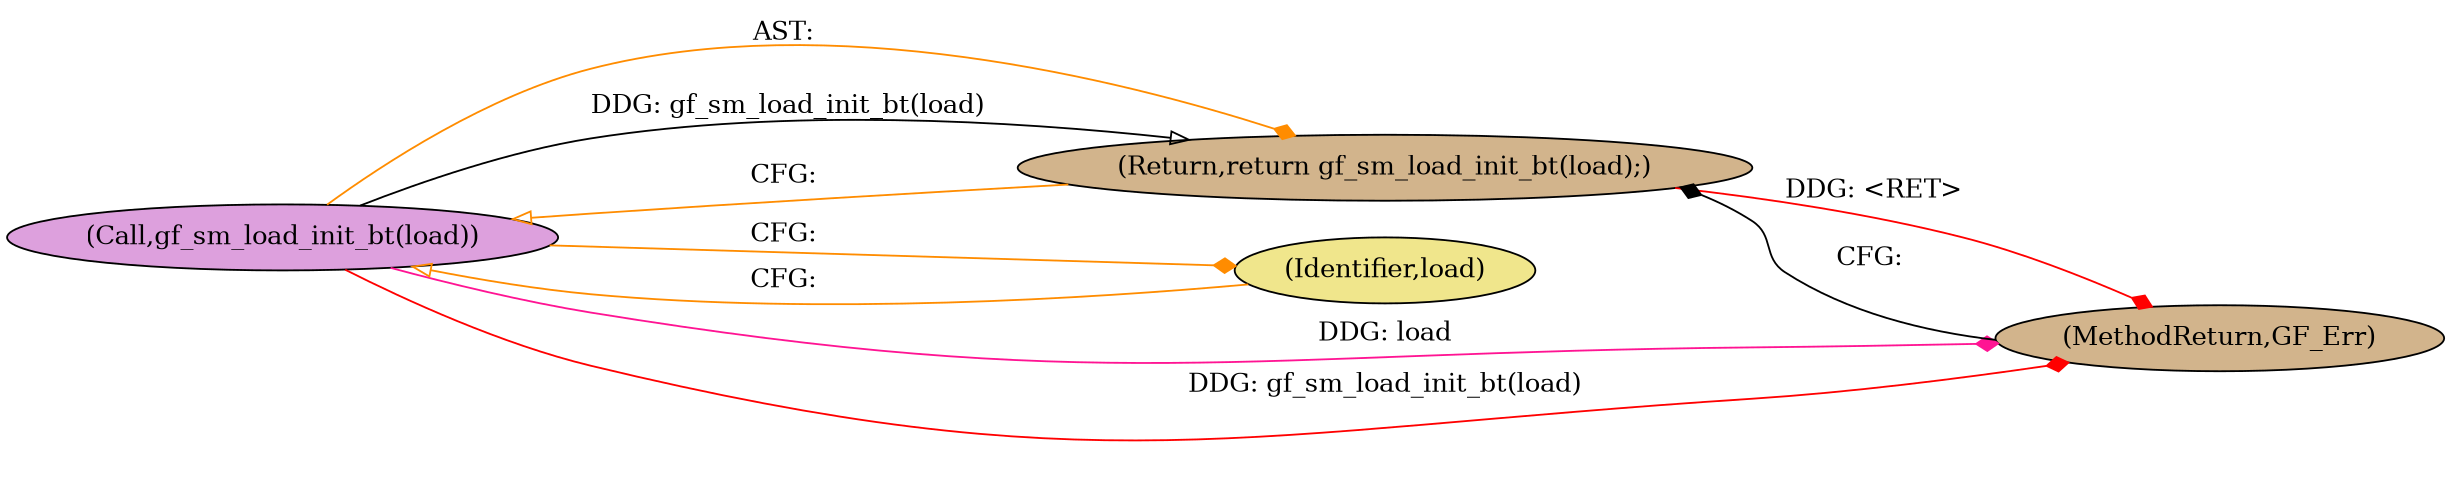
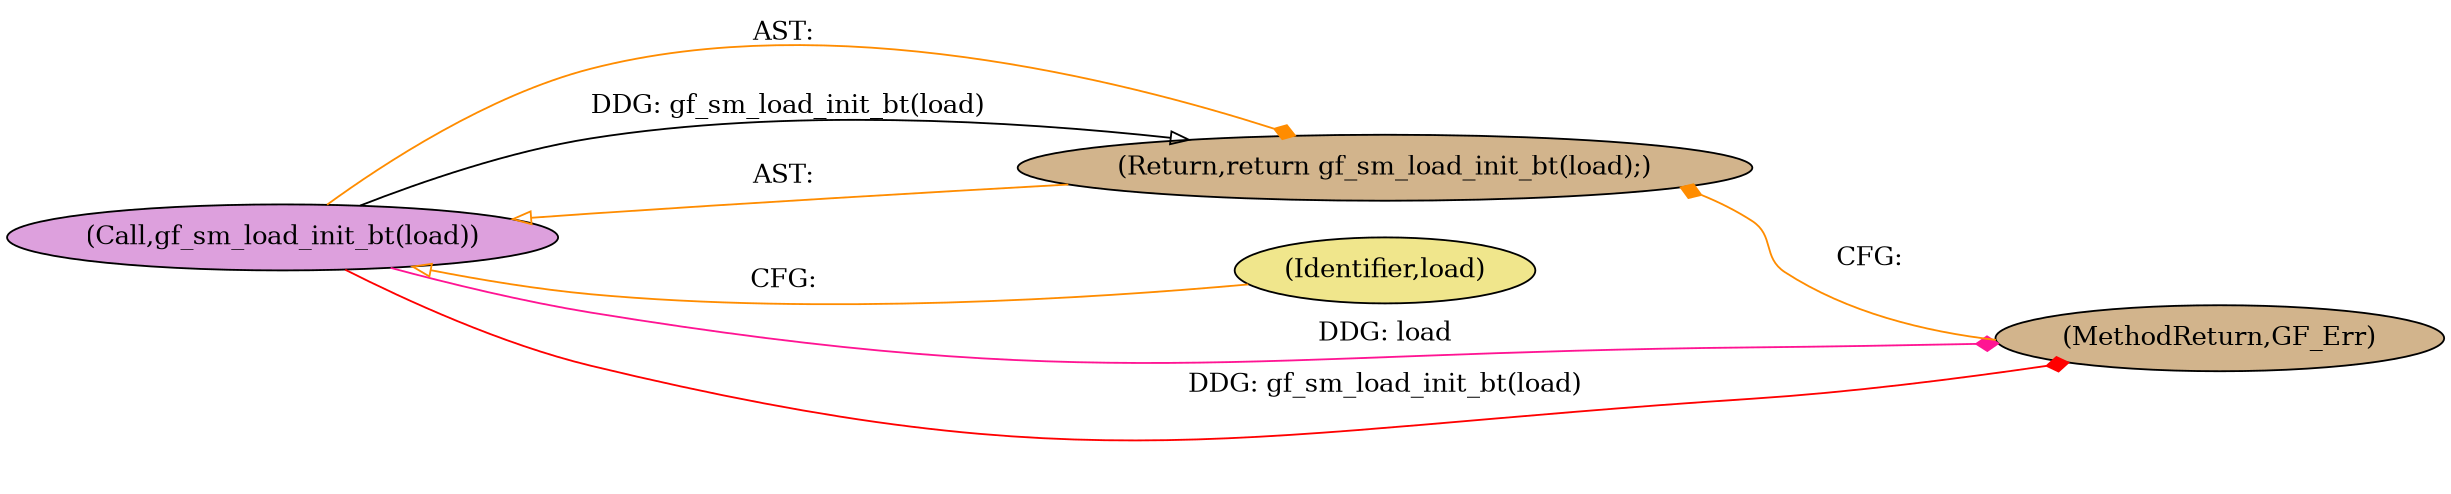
edge "(Return,return gf_sm_load_init_bt(load);)" -> "(Call,gf_sm_load_init_bt(load))": label "CFG: " -> "AST: "
edge "(Return,return gf_sm_load_init_bt(load);)" -> "(MethodReturn,GF_Err)": removed, label "DDG: <RET>"
edge "(Call,gf_sm_load_init_bt(load))" -> "(Identifier,load)": removed, label "CFG:"
edge "(MethodReturn,GF_Err)" -> "(Return,return gf_sm_load_init_bt(load);)": color black -> darkorange
